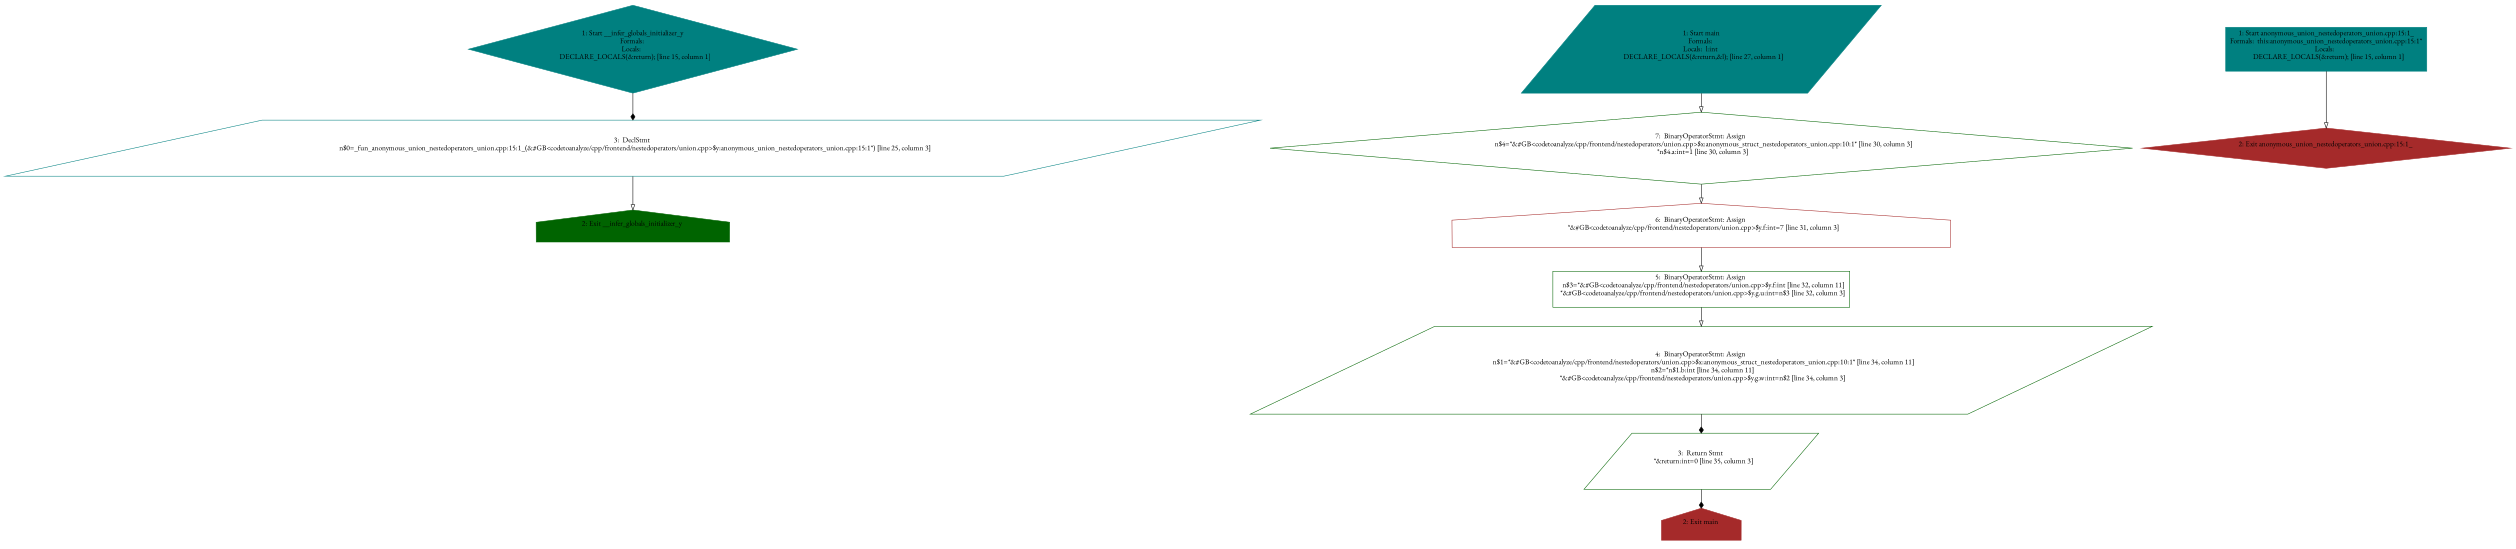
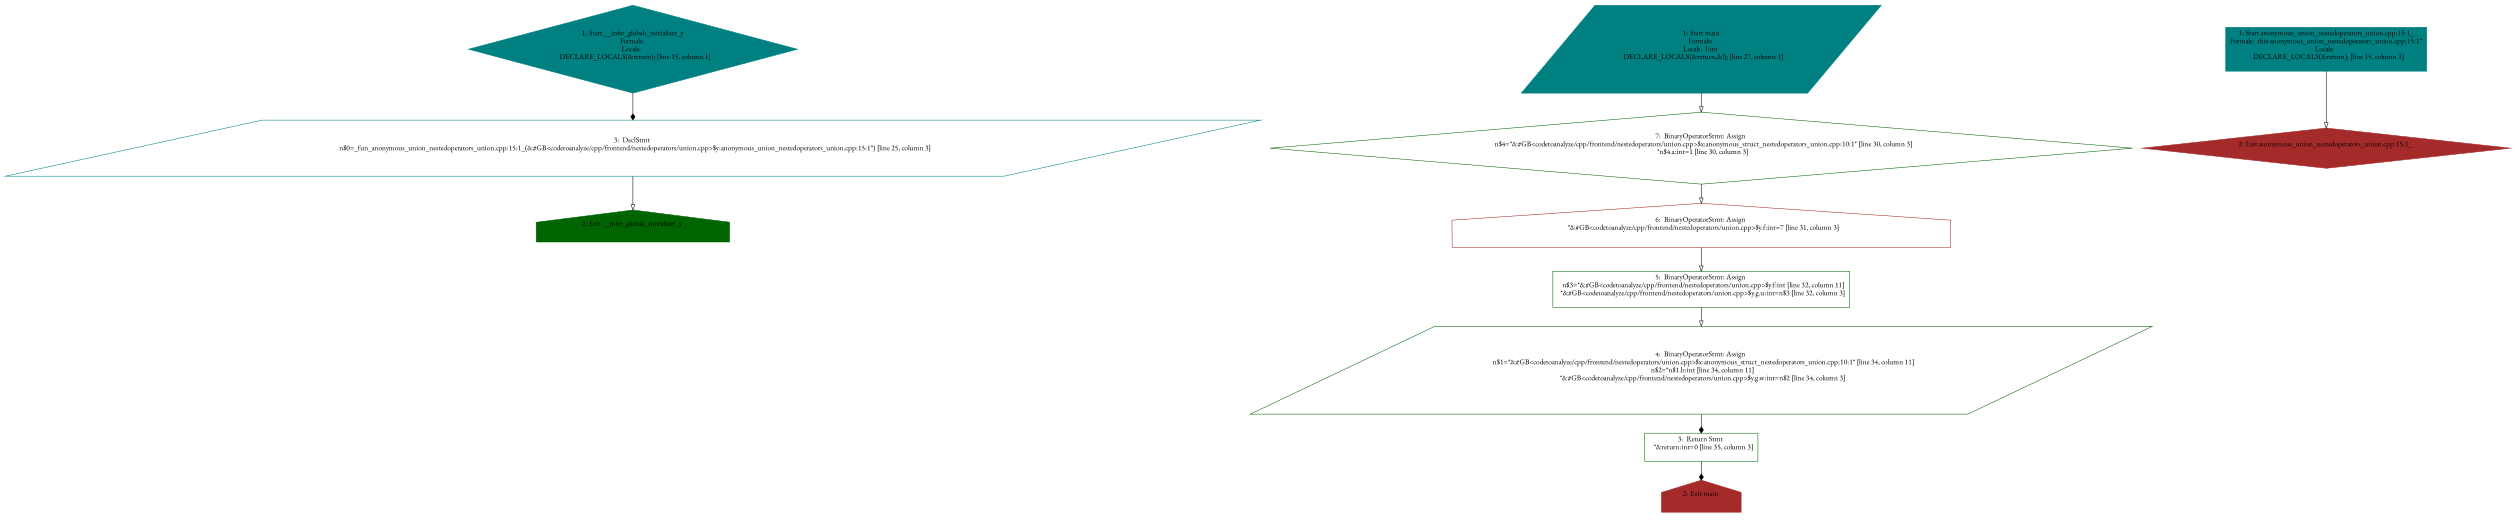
node "3:  Return Stmt *&return:int=0 [line 35, column 3]": shape parallelogram -> box
